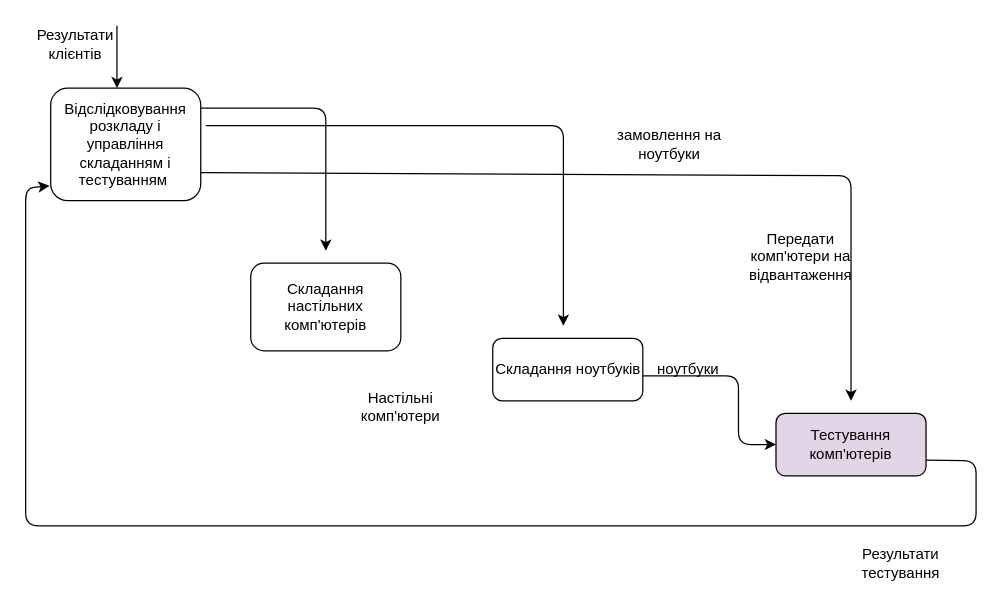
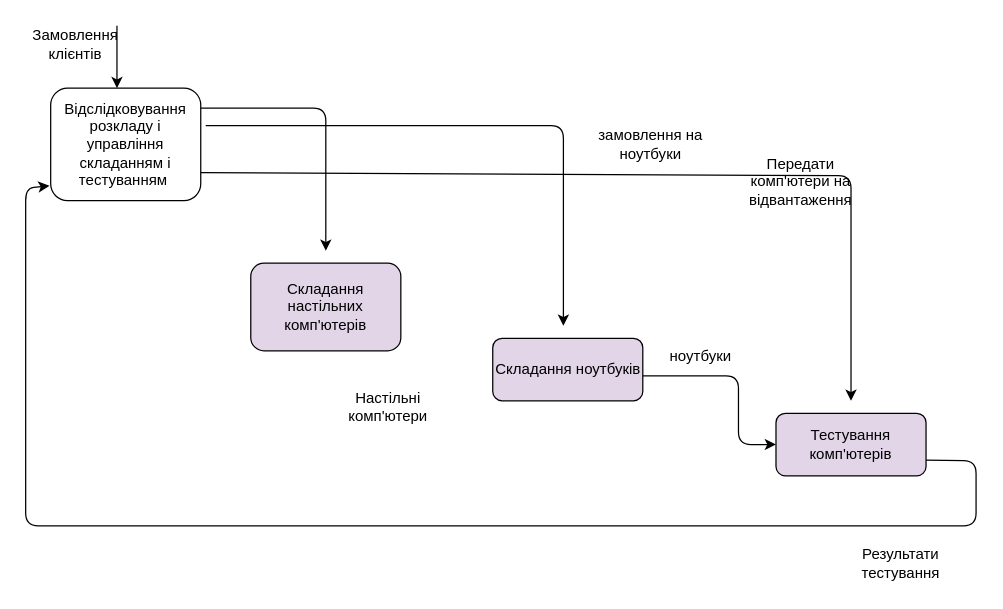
node "Результати клієнтів": label "Результати клієнтів" -> "Замовлення клієнтів"
node "замовлення на ноутбуки": moved (669, 144) -> (651, 144)
node "Передати комп'ютери на відвантаження": moved (801, 257) -> (801, 182)
node "Складання настільних комп'ютерів": fillcolor #ffffff -> #e1d5e7
node "Складання ноутбуків": fillcolor #ffffff -> #e1d5e7
node "ноутбуки": moved (688, 369) -> (701, 357)
node "Настільні комп'ютери": moved (401, 407) -> (388, 407)
